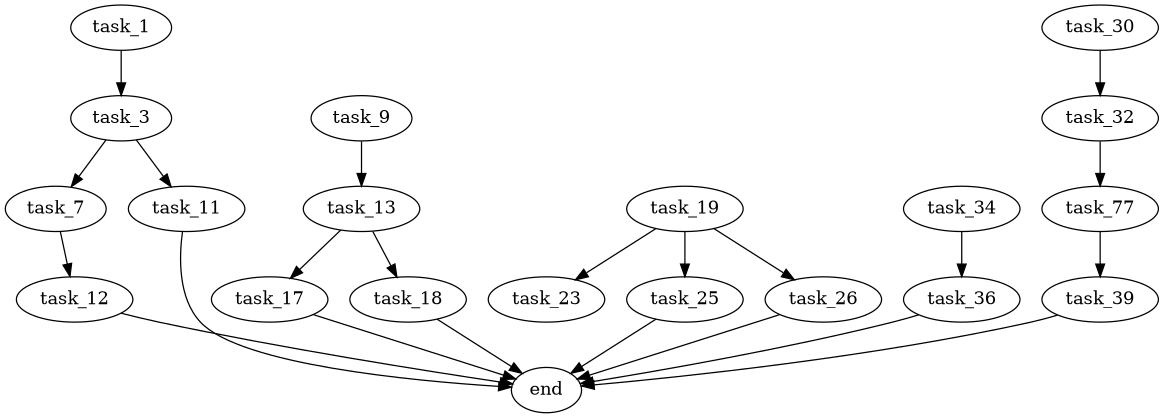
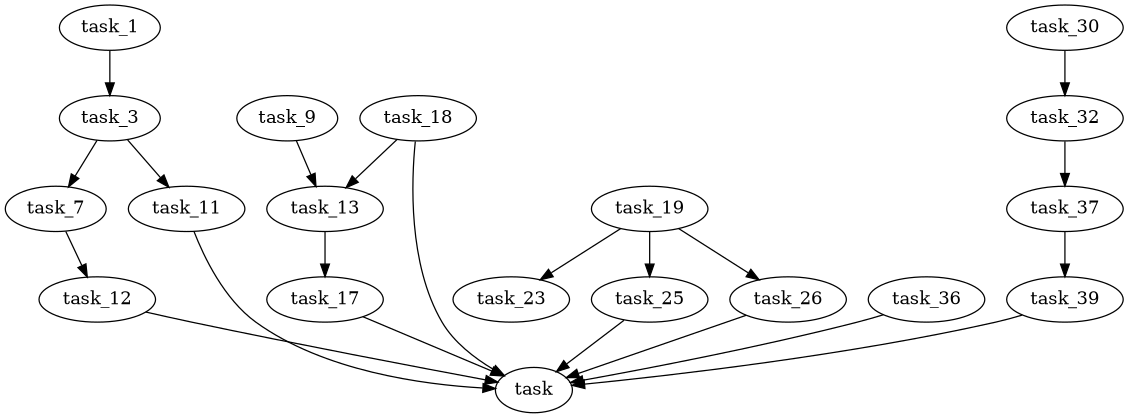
node "task_34": removed
node "task_77": label "task_77" -> "task_37"
edge "task_13" -> "task_18": reversed
node "end": label "end" -> "task"
